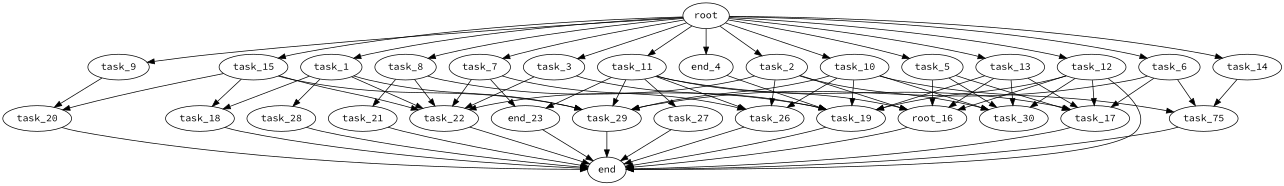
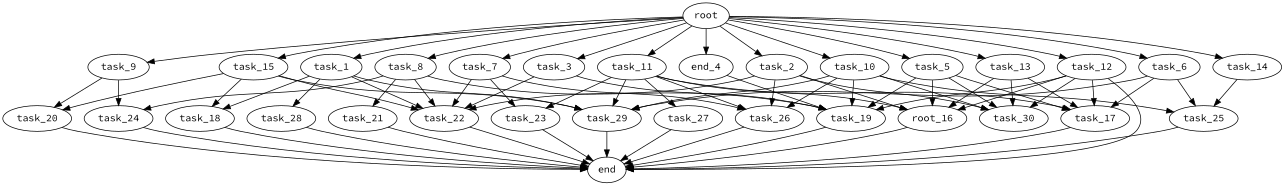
edge "task_13" -> "task_19": now "task_5" -> "task_19"
node "task_24": added
node "end_23": label "end_23" -> "task_23"
node "task_75": label "task_75" -> "task_25"
